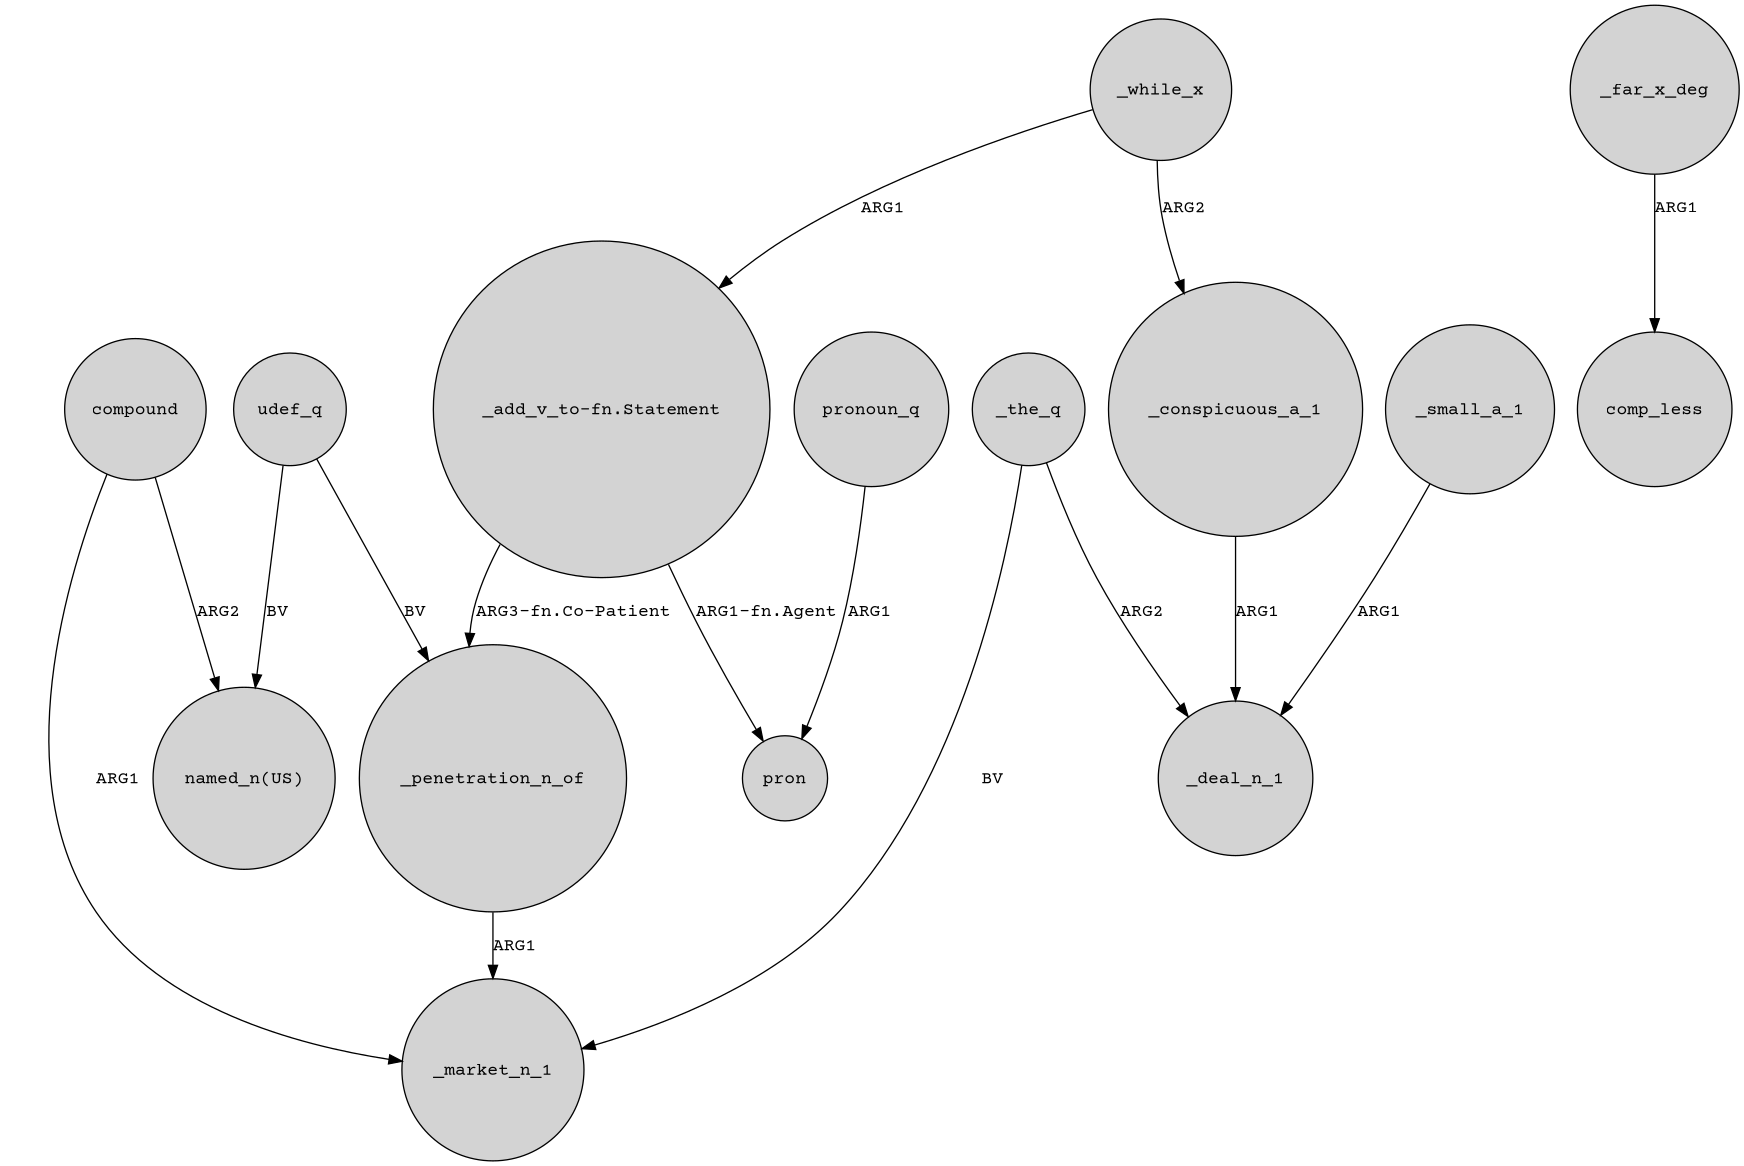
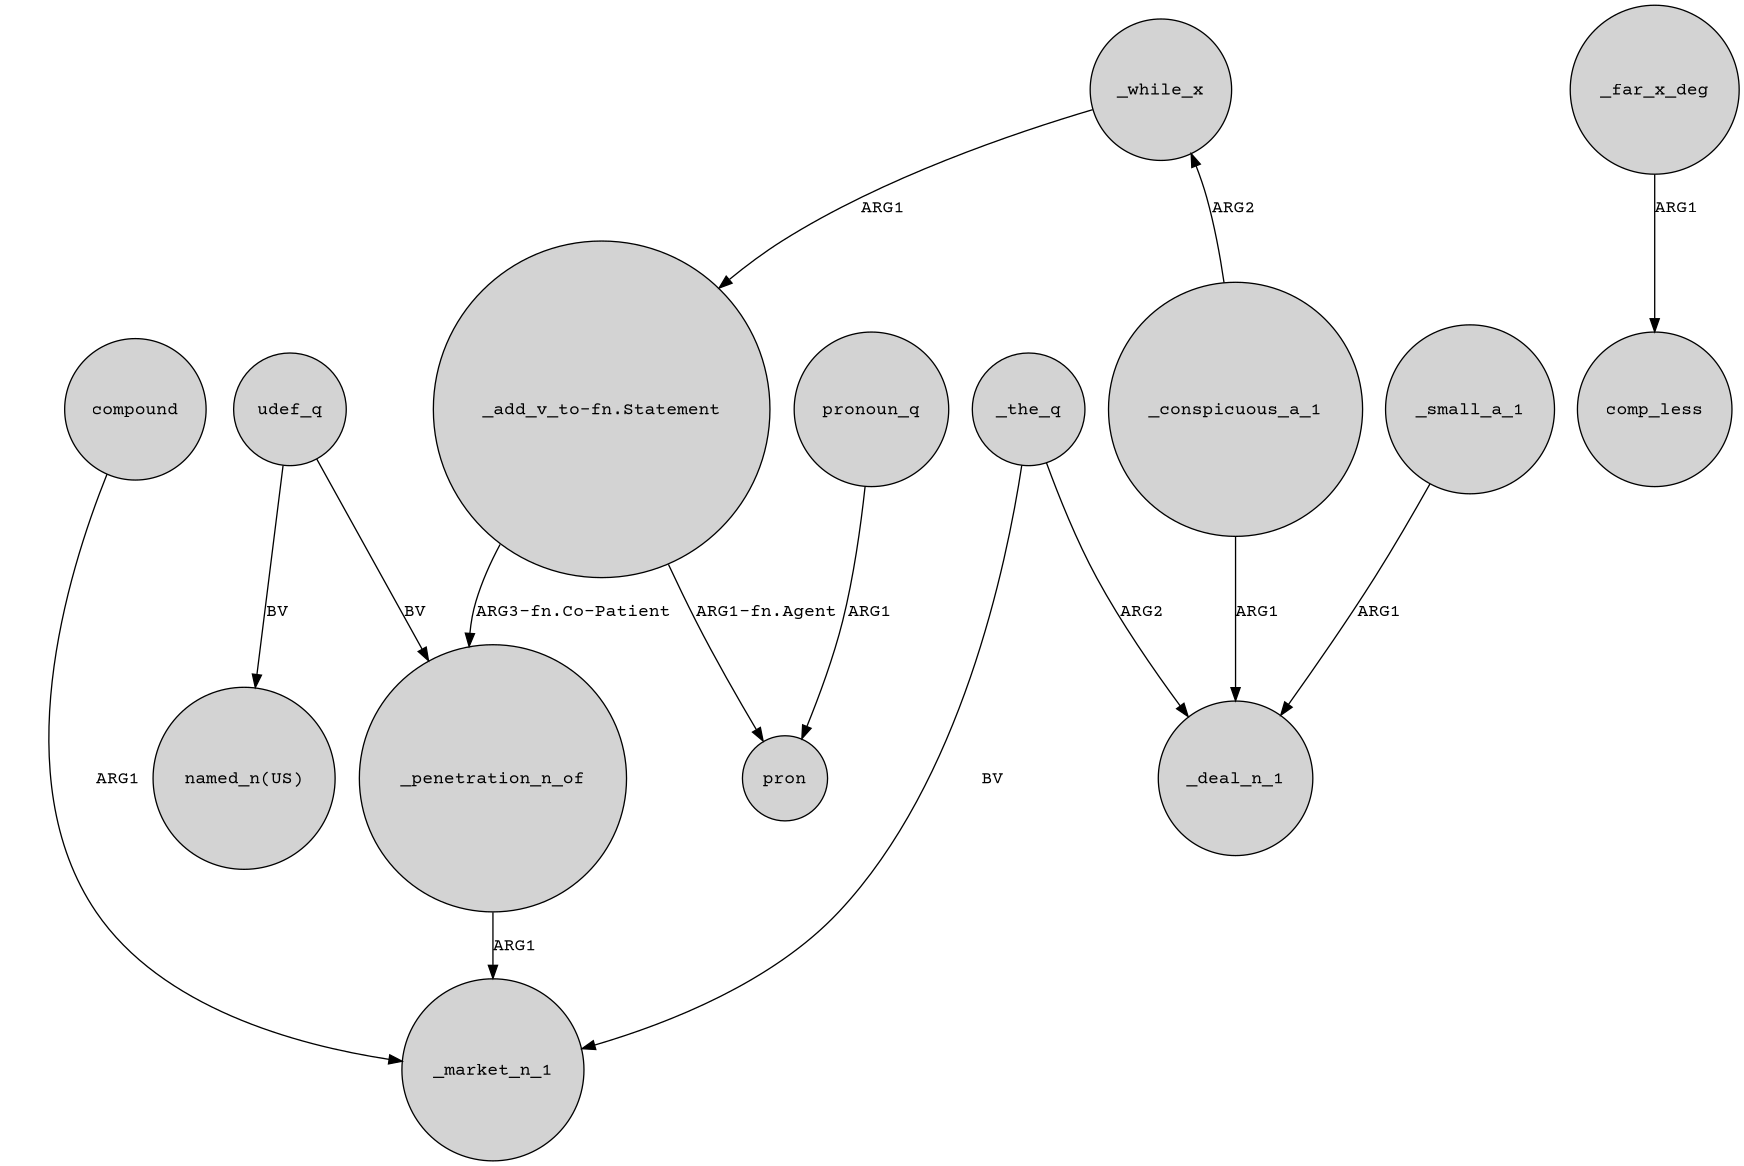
edge "_while_x" -> "_conspicuous_a_1": reversed
edge "compound" -> "named_n(US)": removed, label "ARG2"
